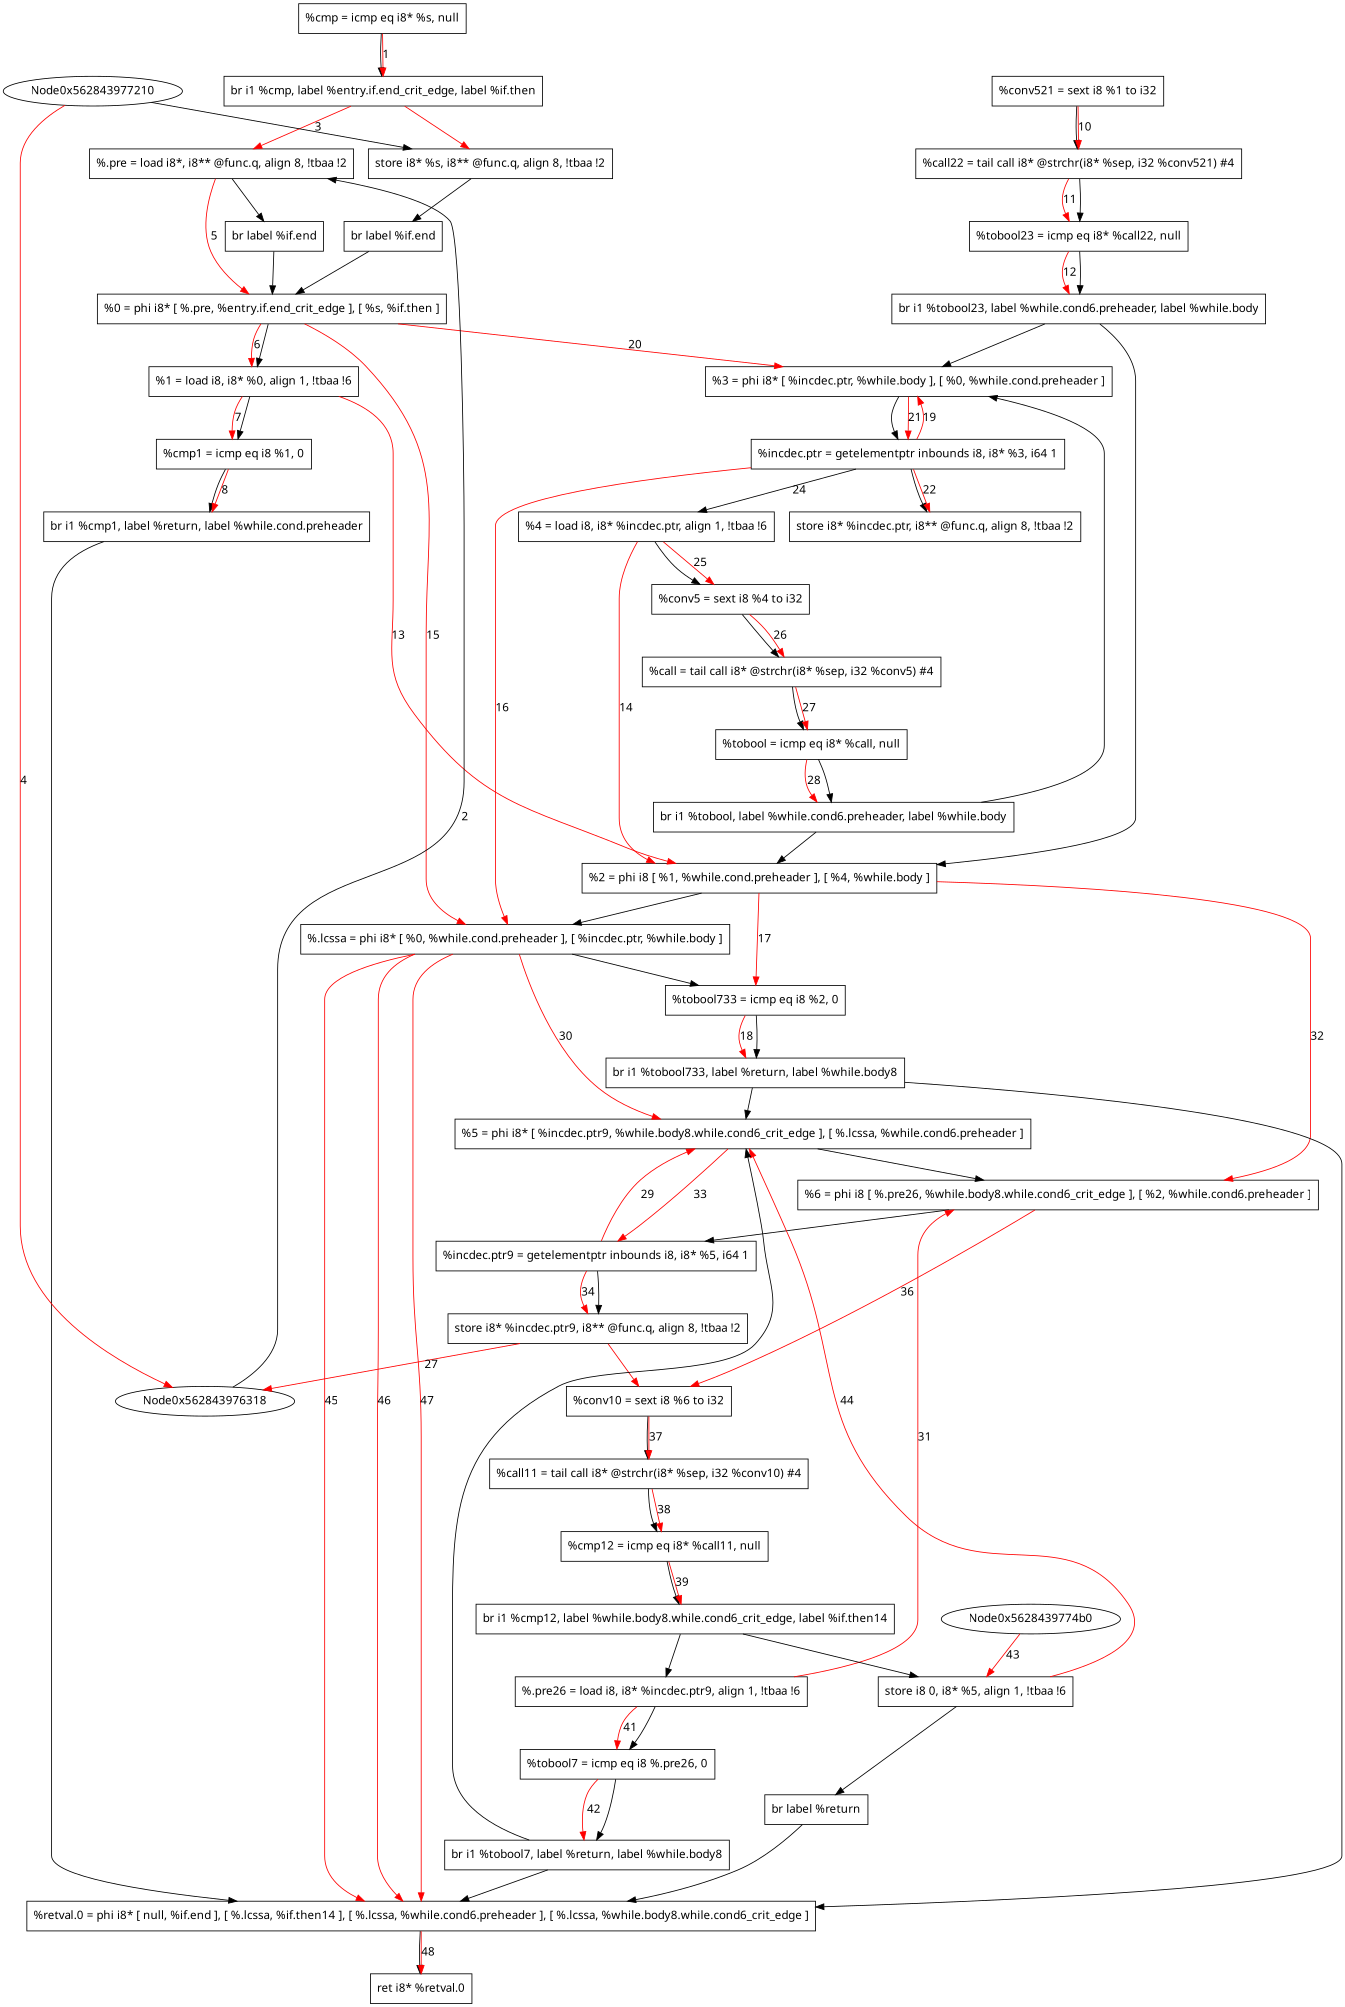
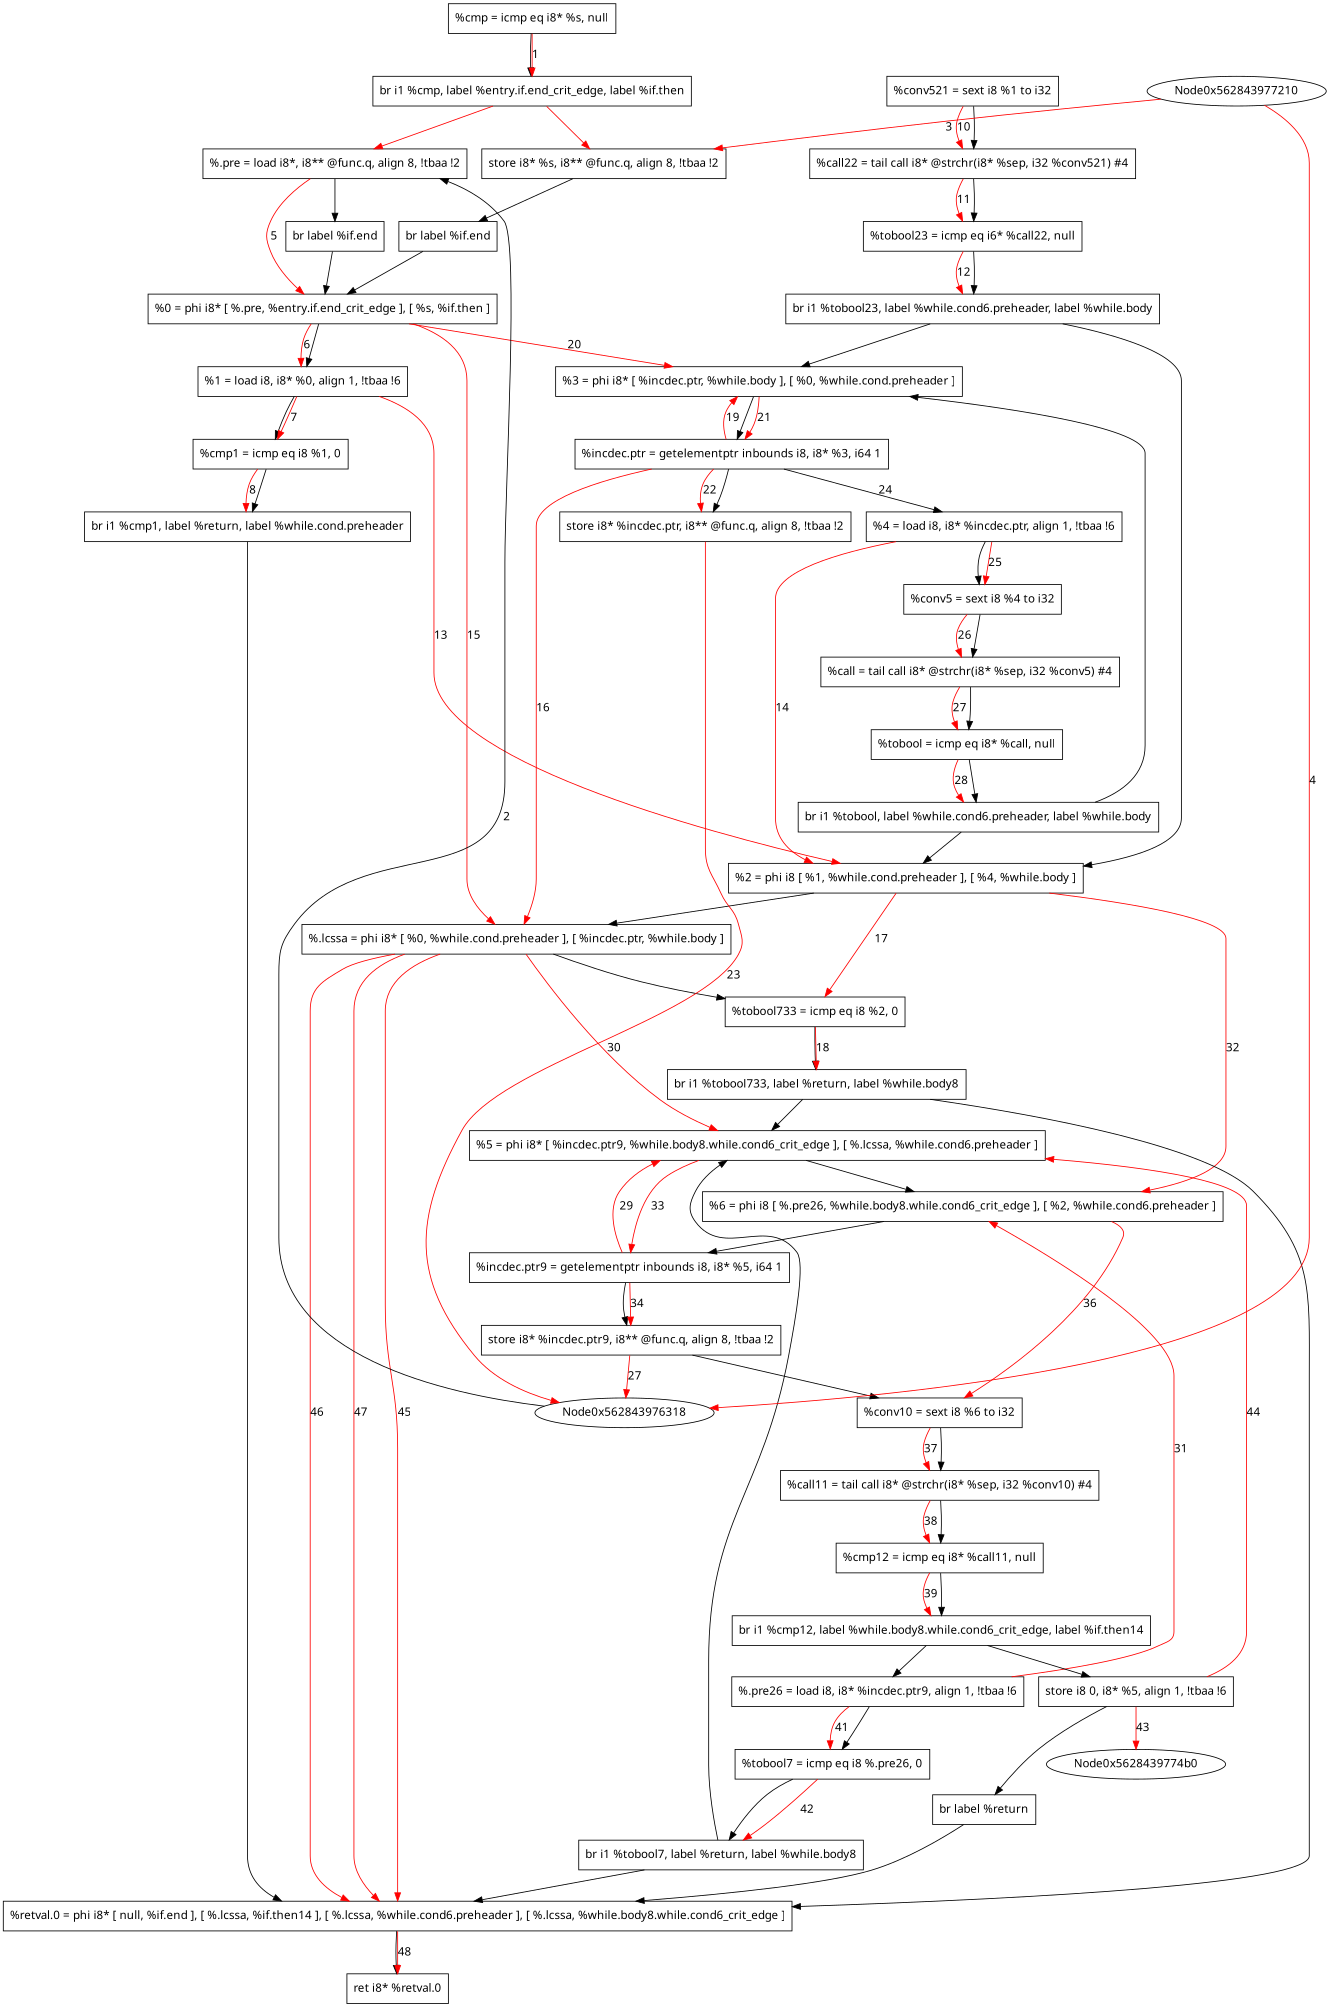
edge "Node0x562843977210" -> "store i8* %s, i8** @func.q, align 8, !tbaa !2": color black -> red
node "%tobool23 = icmp eq i8* %call22, null": label "%tobool23 = icmp eq i8* %call22, null" -> "%tobool23 = icmp eq i6* %call22, null"
edge "store i8* %incdec.ptr, i8** @func.q, align 8, !tbaa !2" -> "Node0x562843976318": added, label "23"
edge "store i8* %incdec.ptr9, i8** @func.q, align 8, !tbaa !2" -> "%conv10 = sext i8 %6 to i32": color red -> black
edge "Node0x5628439774b0" -> "store i8 0, i8* %5, align 1, !tbaa !6": reversed
